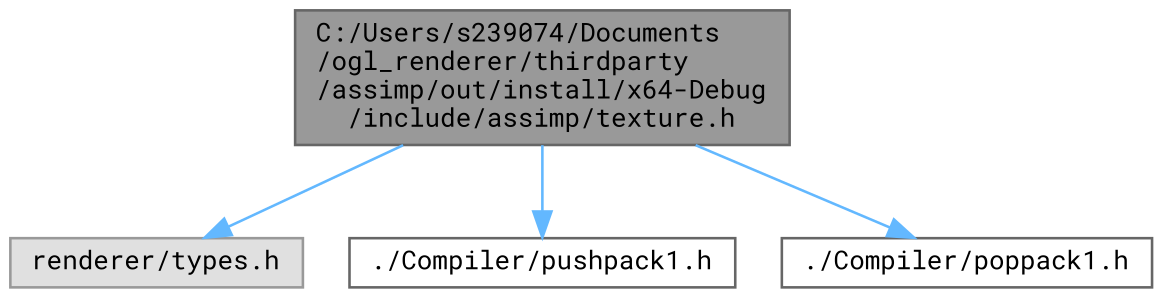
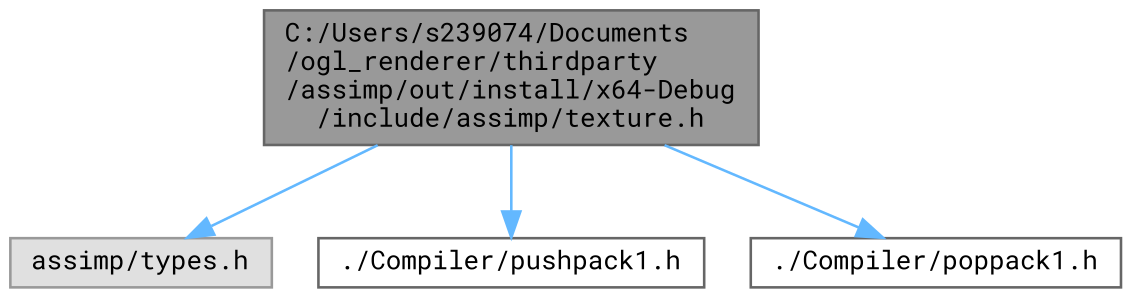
node "renderer/types.h": label "renderer/types.h" -> "assimp/types.h"
